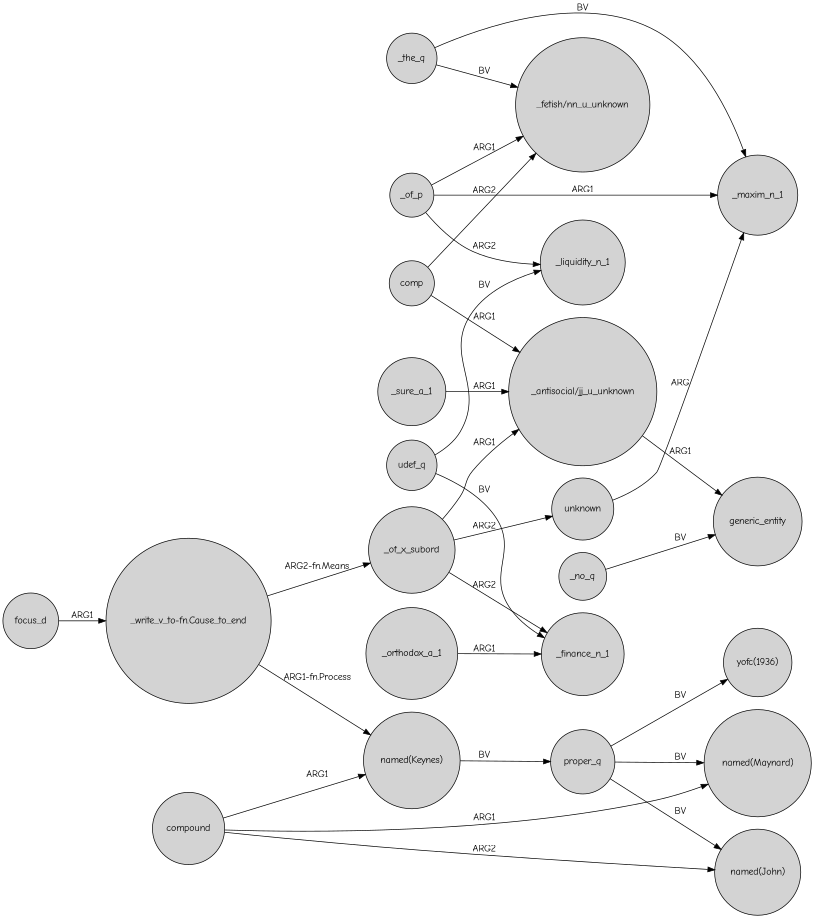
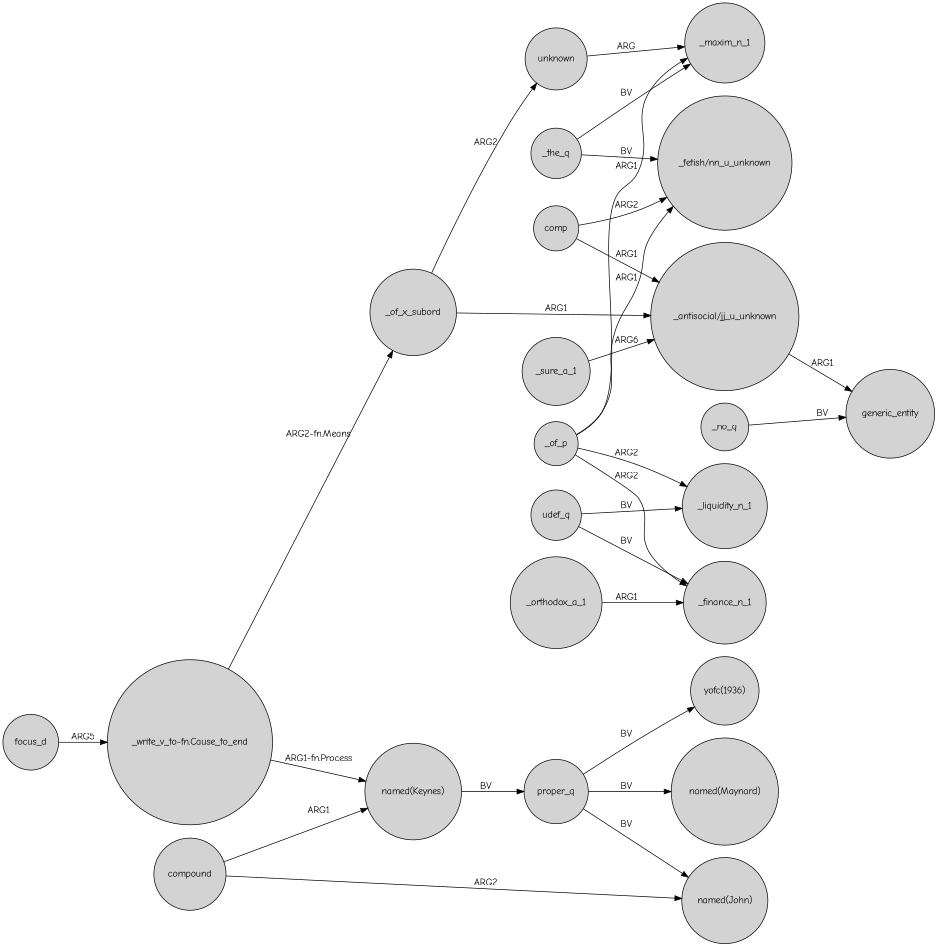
edge "_sure_a_1" -> "_antisocial/jj_u_unknown": label "ARG1" -> "ARG6"
edge "_of_x_subord" -> "_finance_n_1": now "_of_p" -> "_finance_n_1"
edge "focus_d" -> "_write_v_to-fn.Cause_to_end": label "ARG1" -> "ARG5"
edge "compound" -> "named(Maynard)": removed, label "ARG1"
